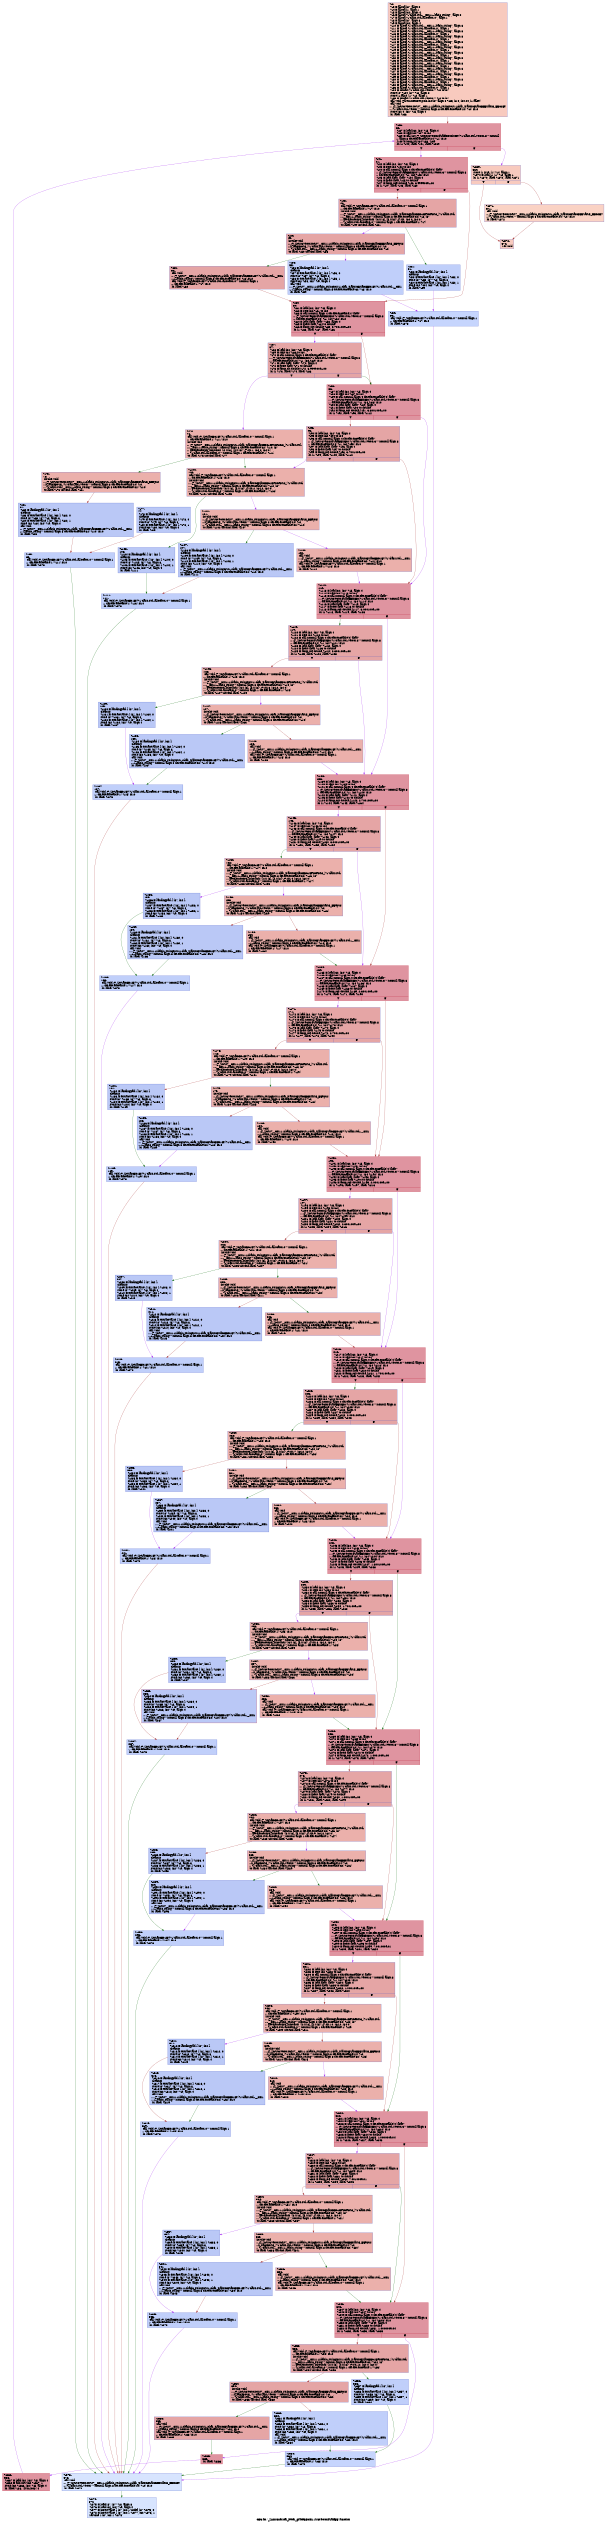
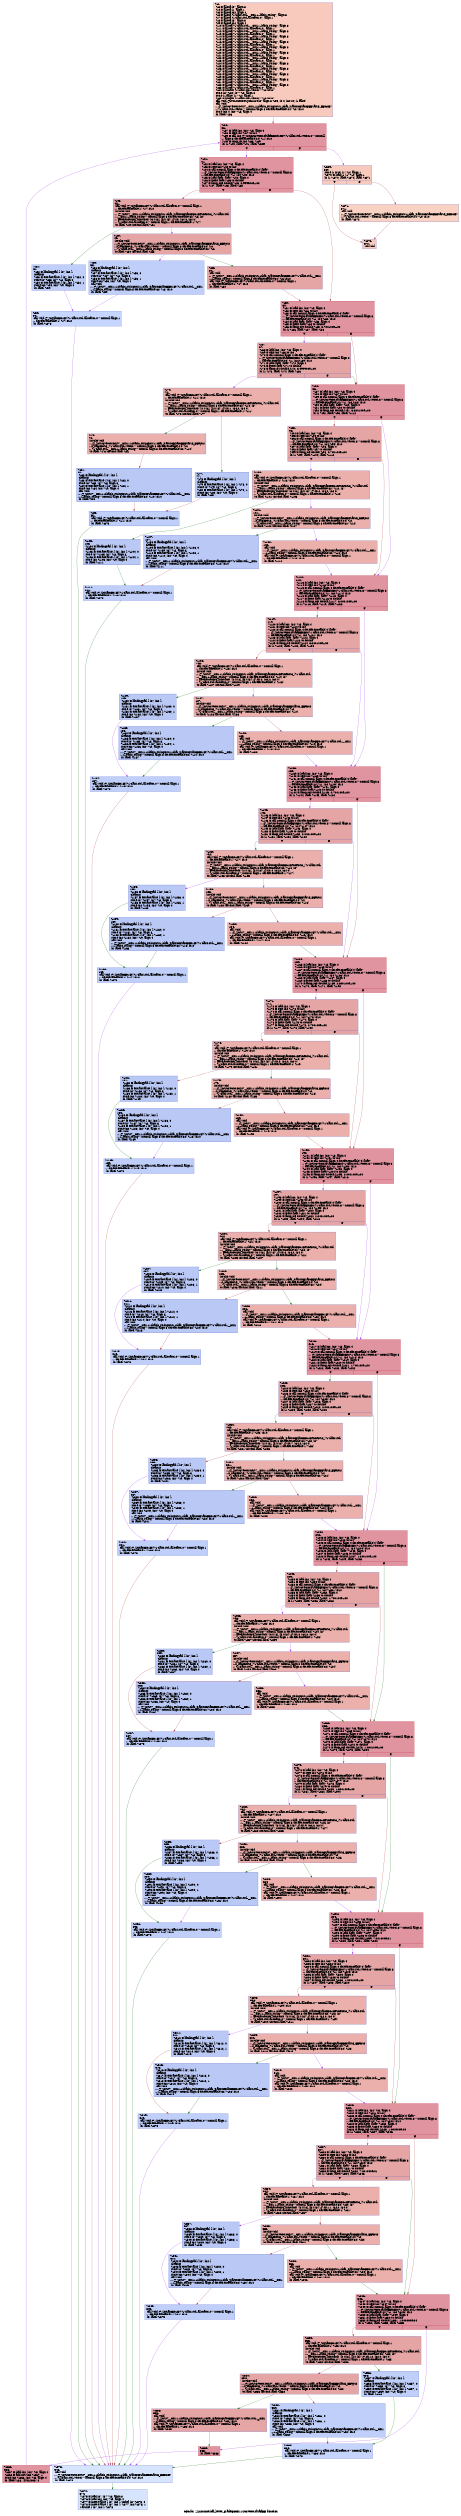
edge "%74:" -> "%100:": now "%74:" -> "%77:"
